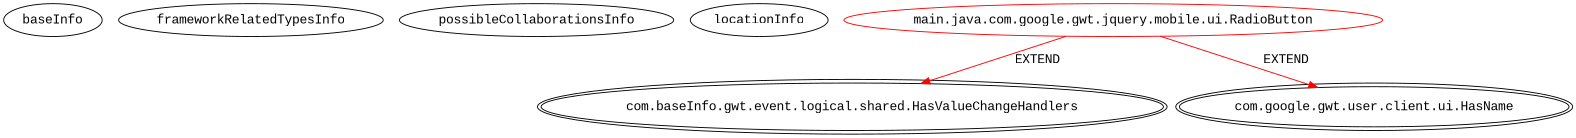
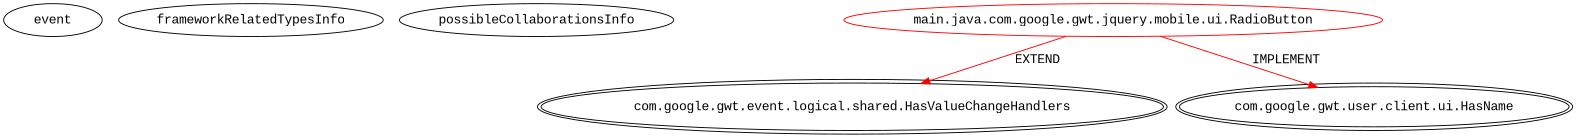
node "baseInfo": label "baseInfo" -> "event"
node "locationInfo": removed
edge "main.java.com.google.gwt.jquery.mobile.ui.RadioButton" -> "com.google.gwt.user.client.ui.HasName": label "EXTEND" -> "IMPLEMENT"
node "com.baseInfo.gwt.event.logical.shared.HasValueChangeHandlers": label "com.baseInfo.gwt.event.logical.shared.HasValueChangeHandlers" -> "com.google.gwt.event.logical.shared.HasValueChangeHandlers"
